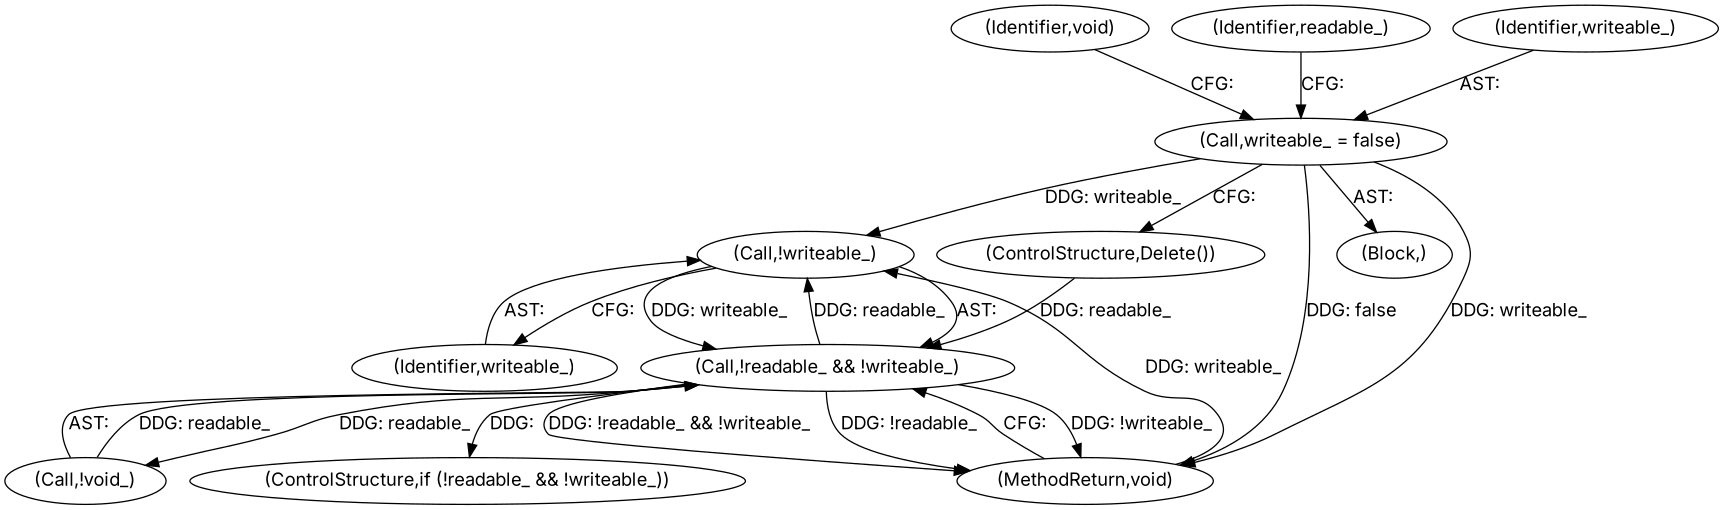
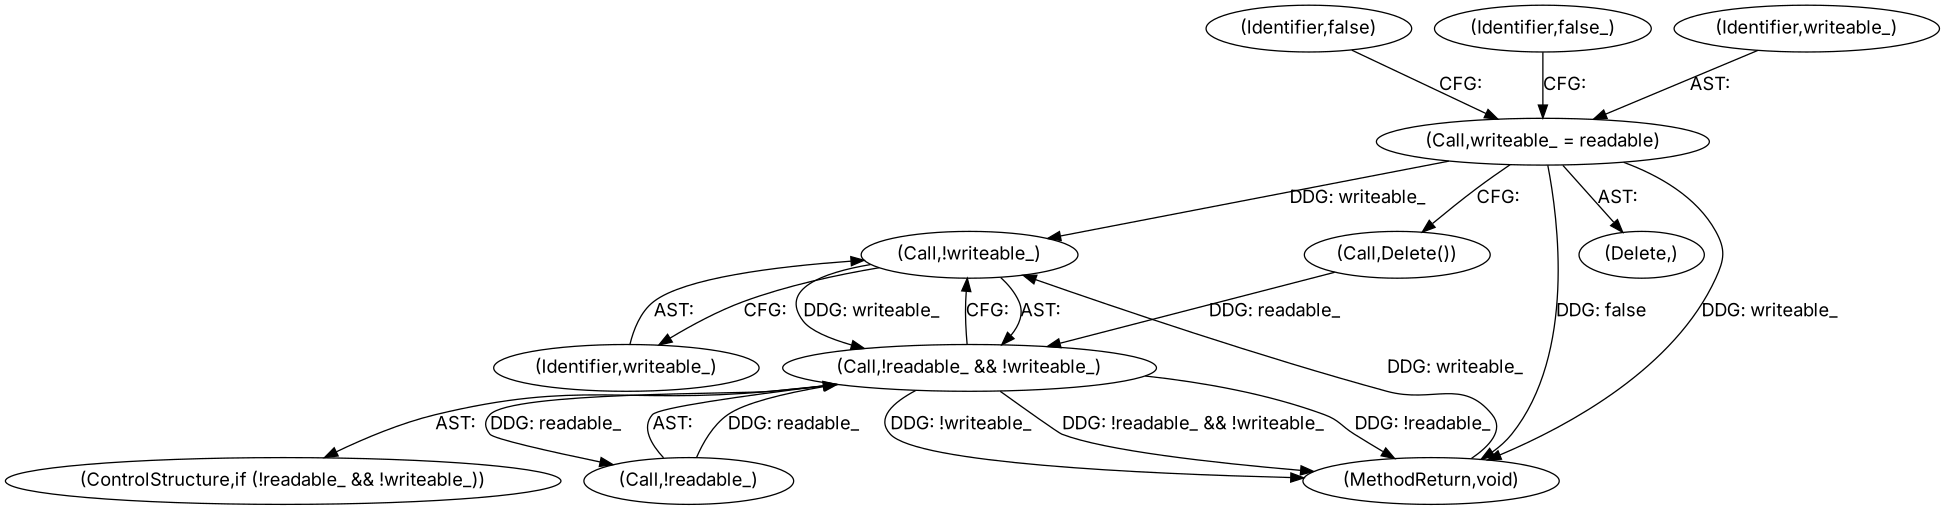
node "(Identifier,void)": label "(Identifier,void)" -> "(Identifier,false)"
node "(Identifier,readable_)": label "(Identifier,readable_)" -> "(Identifier,false_)"
node "(Call,writeable_ = false)": label "(Call,writeable_ = false)" -> "(Call,writeable_ = readable)"
node "(ControlStructure,Delete())": label "(ControlStructure,Delete())" -> "(Call,Delete())"
node "(Block,)": label "(Block,)" -> "(Delete,)"
edge "(Call,!readable_ && !writeable_)" -> "(Call,!writeable_)": label "DDG: readable_" -> "CFG: "
edge "(MethodReturn,void)" -> "(Call,!readable_ && !writeable_)": removed, label "CFG:"
edge "(Call,!readable_ && !writeable_)" -> "(ControlStructure,if (!readable_ && !writeable_))": label "DDG: " -> "AST: "
node "(Call,!void_)": label "(Call,!void_)" -> "(Call,!readable_)"
